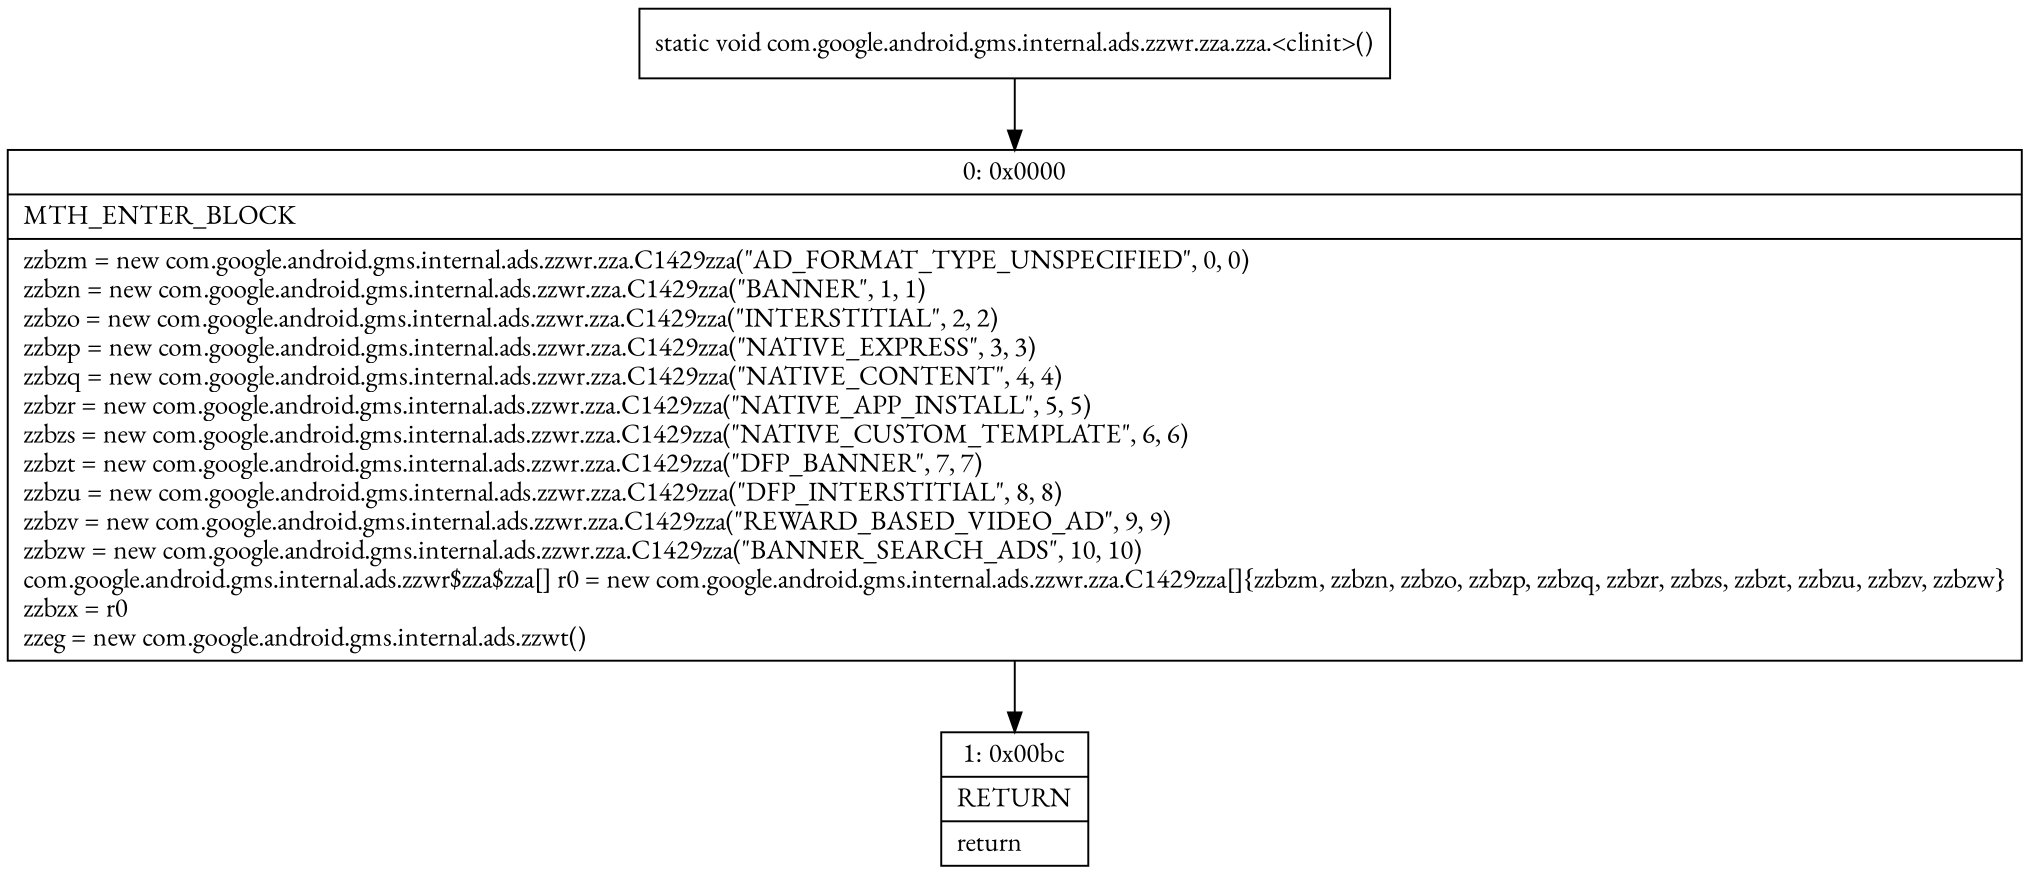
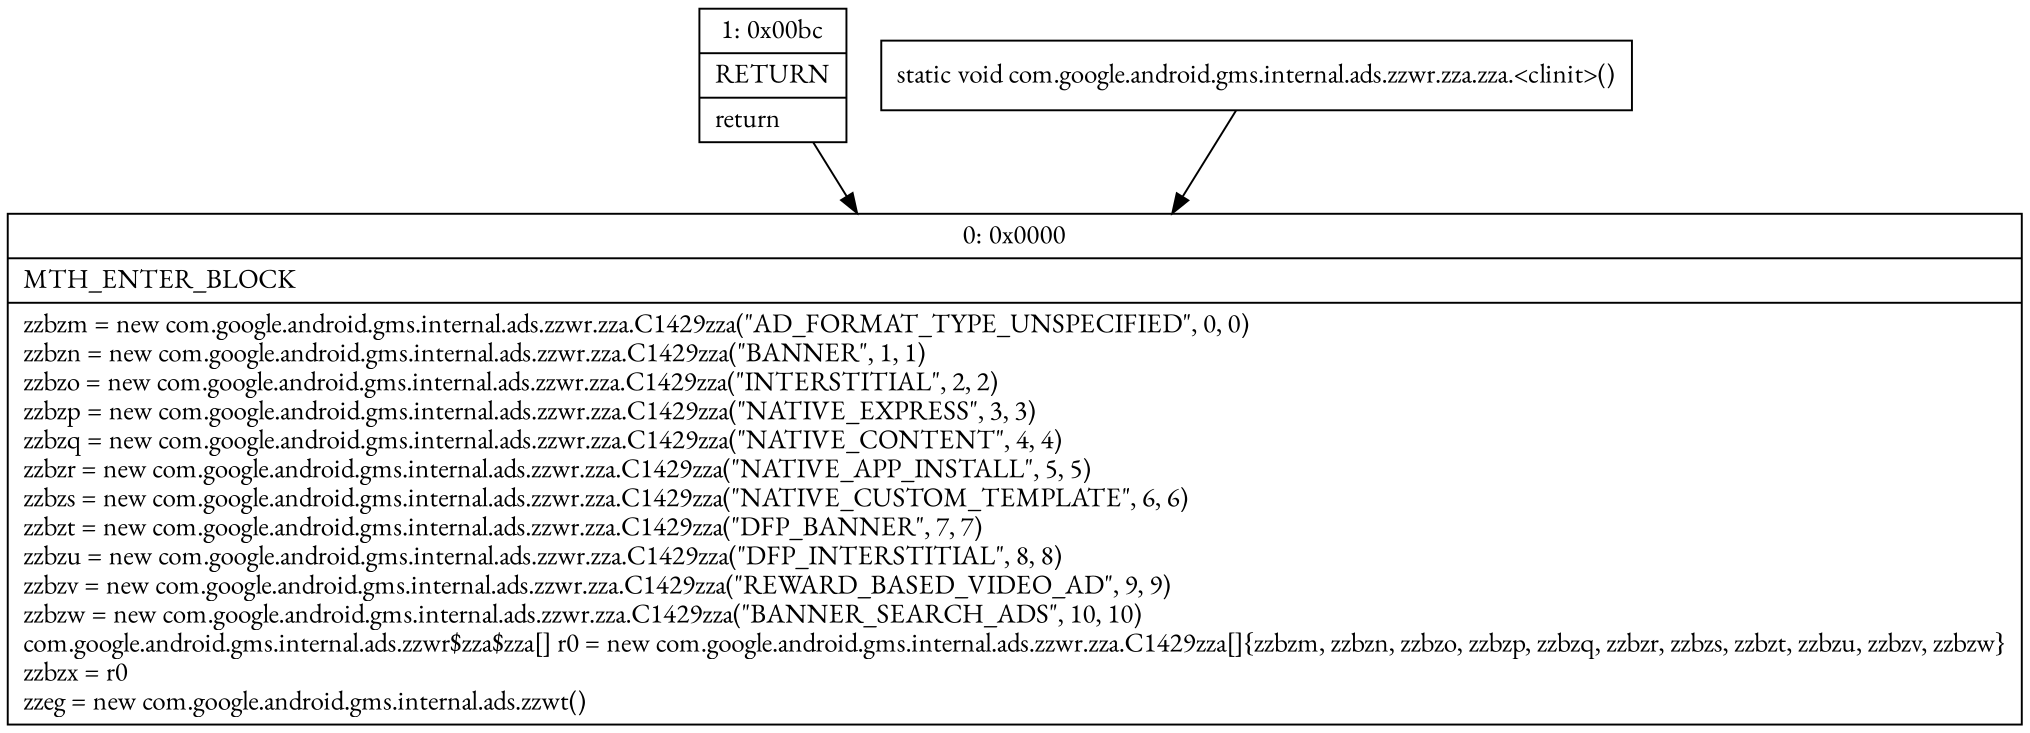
edge "0: 0x0000" -> "1: 0x00bc": reversed
